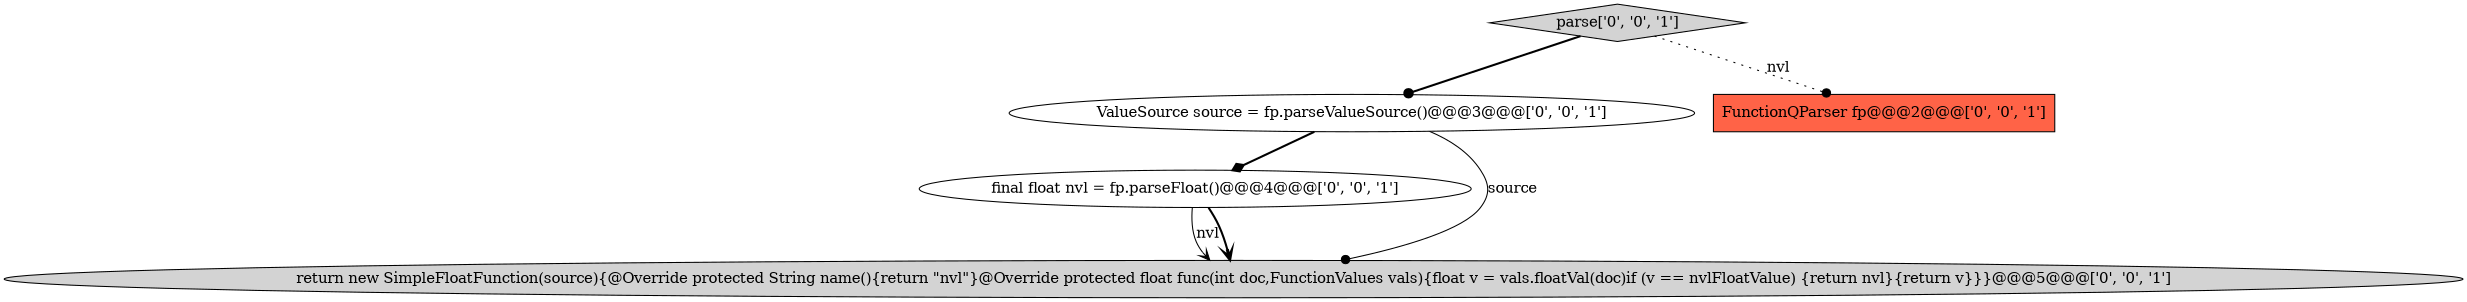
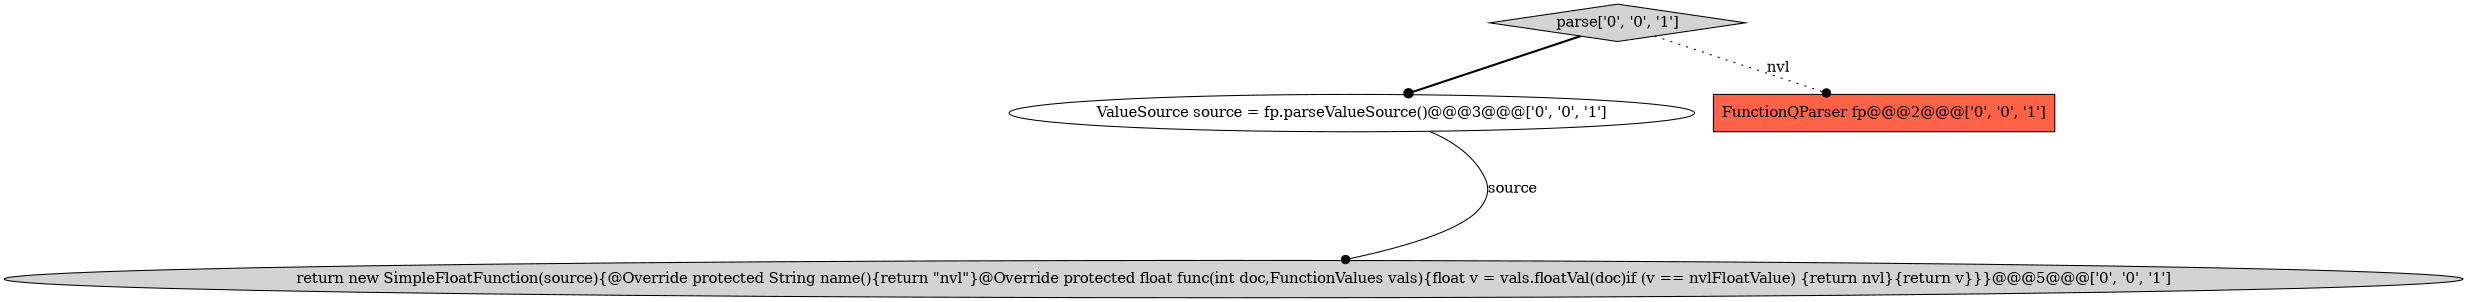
node "final float nvl = fp.parseFloat()@@@4@@@['0', '0', '1']": removed
